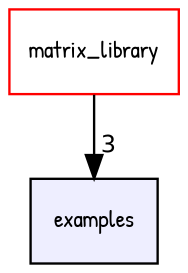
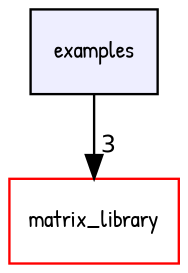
edge "matrix_library" -> "examples": reversed
